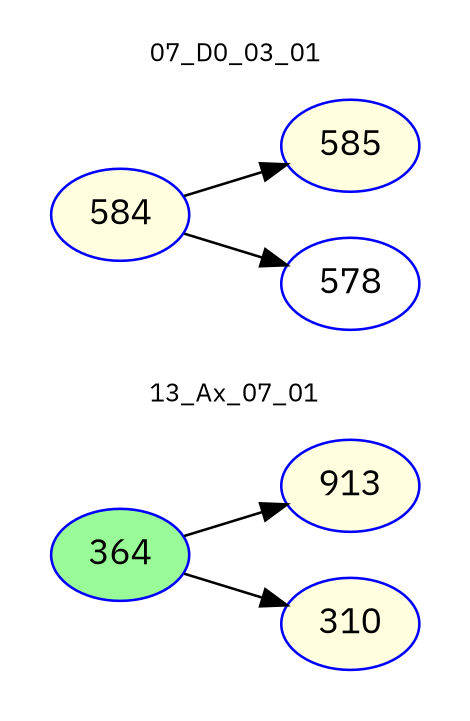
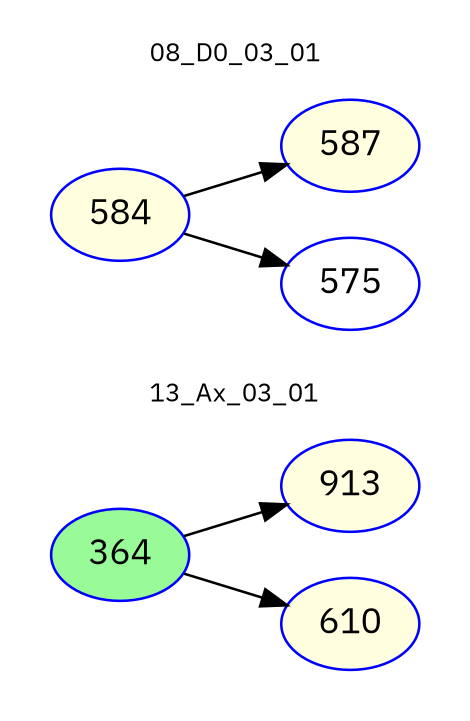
cluster "07_D0_03_01": label "07_D0_03_01" -> "08_D0_03_01"
node "585": label "585" -> "587"
node "578": label "578" -> "575"
cluster "13_Ax_07_01": label "13_Ax_07_01" -> "13_Ax_03_01"
node "310": label "310" -> "610"
